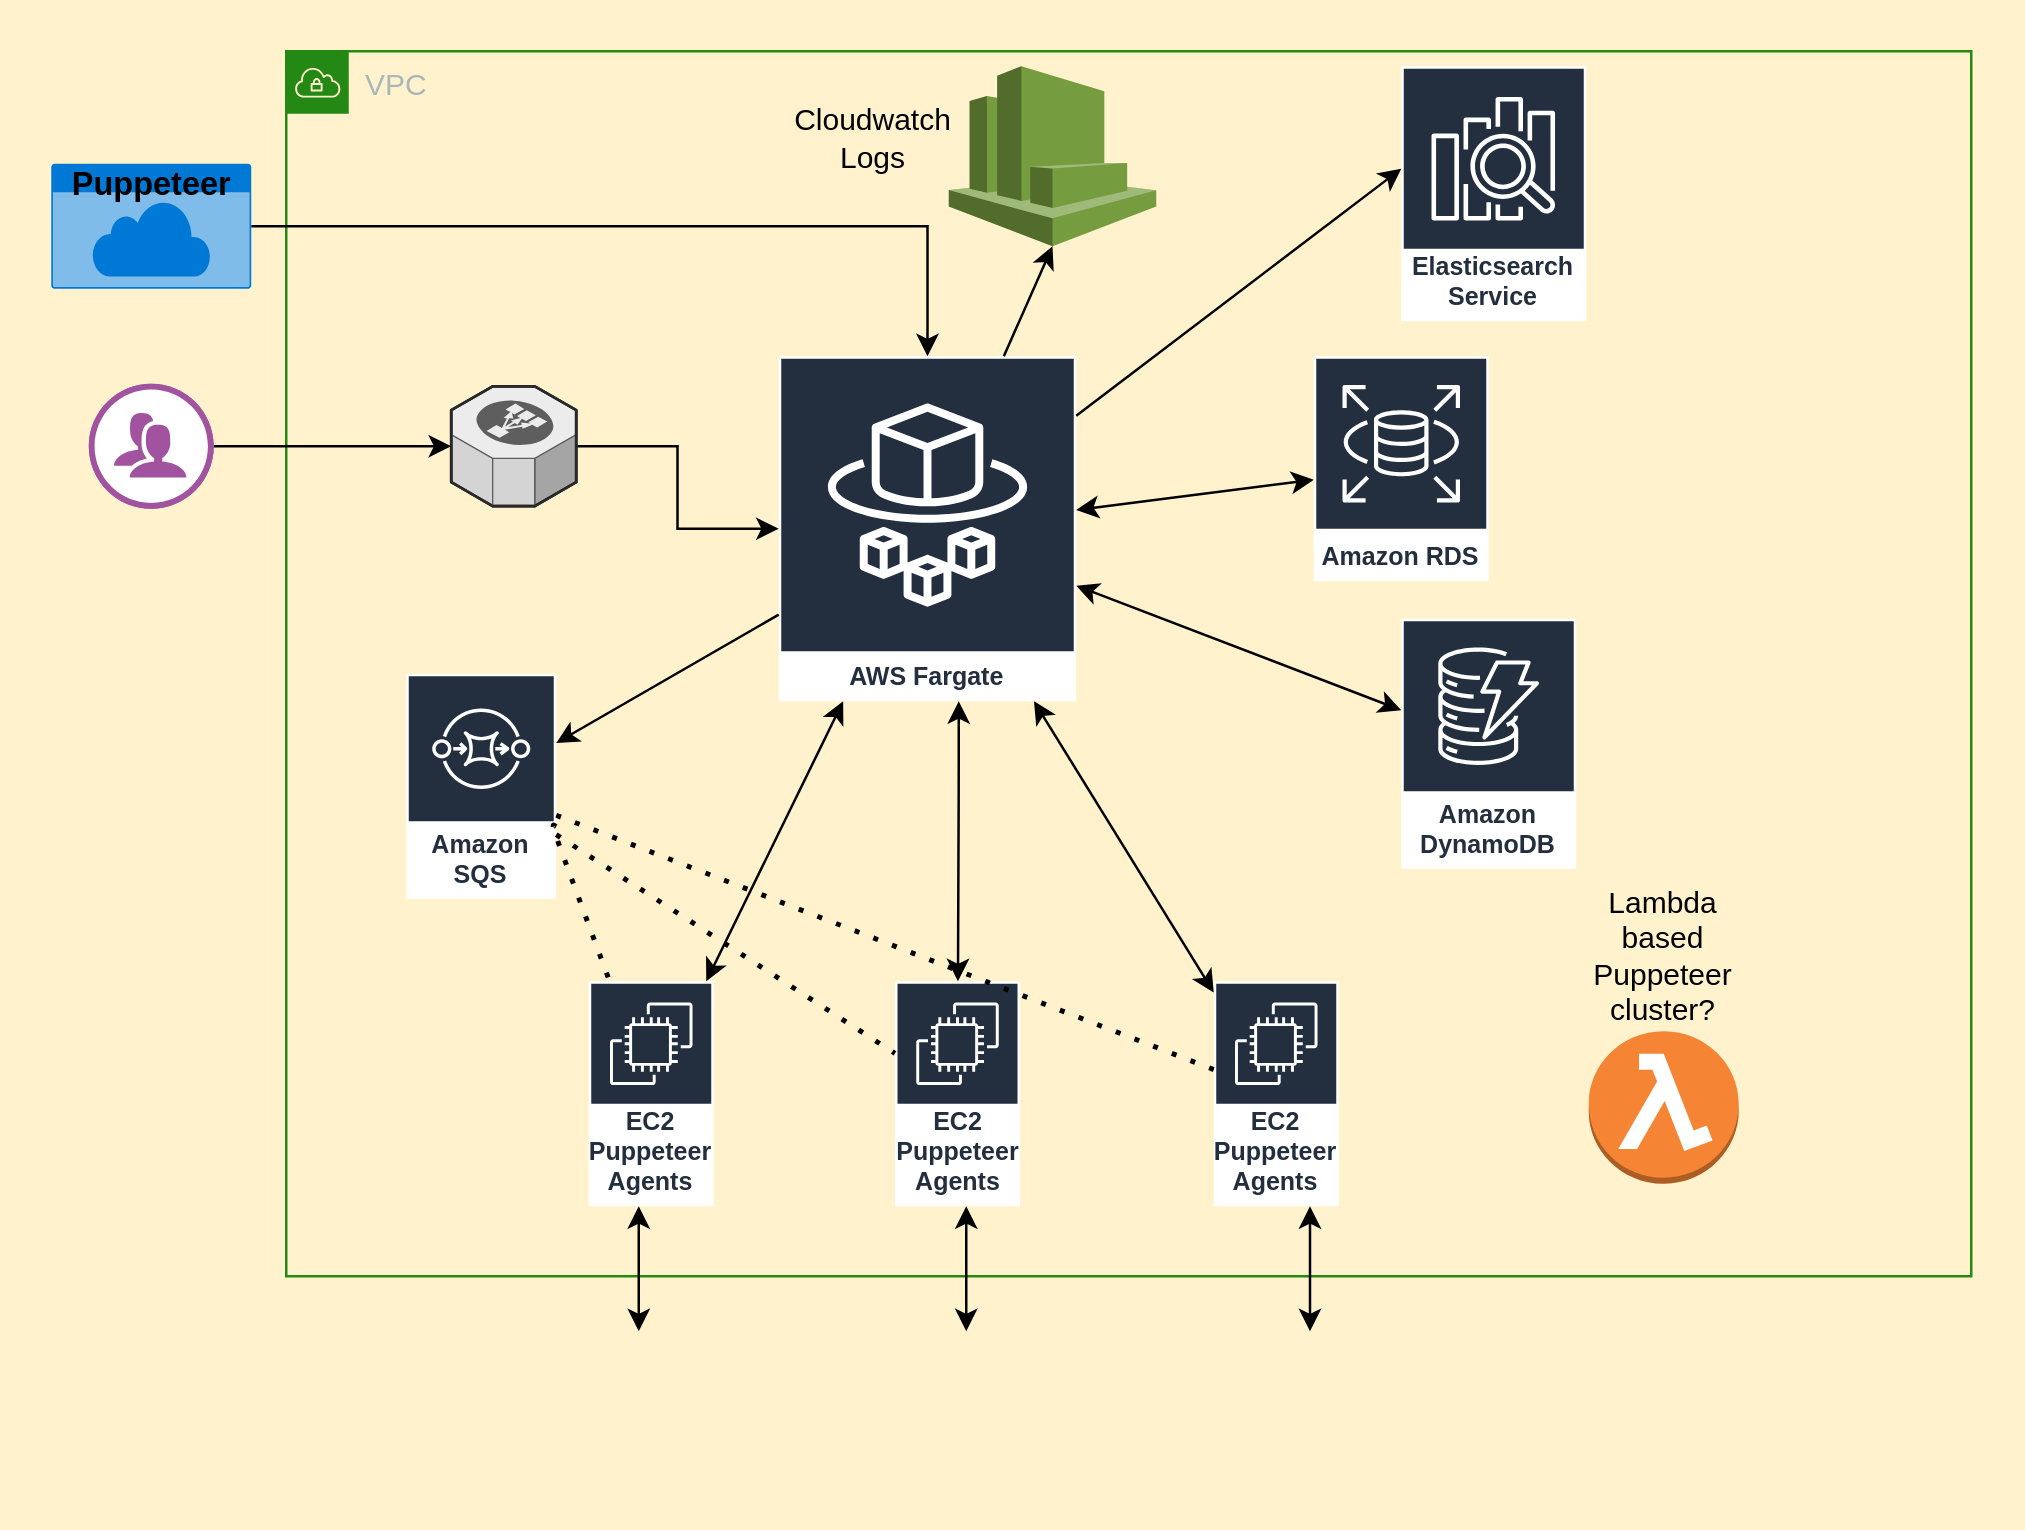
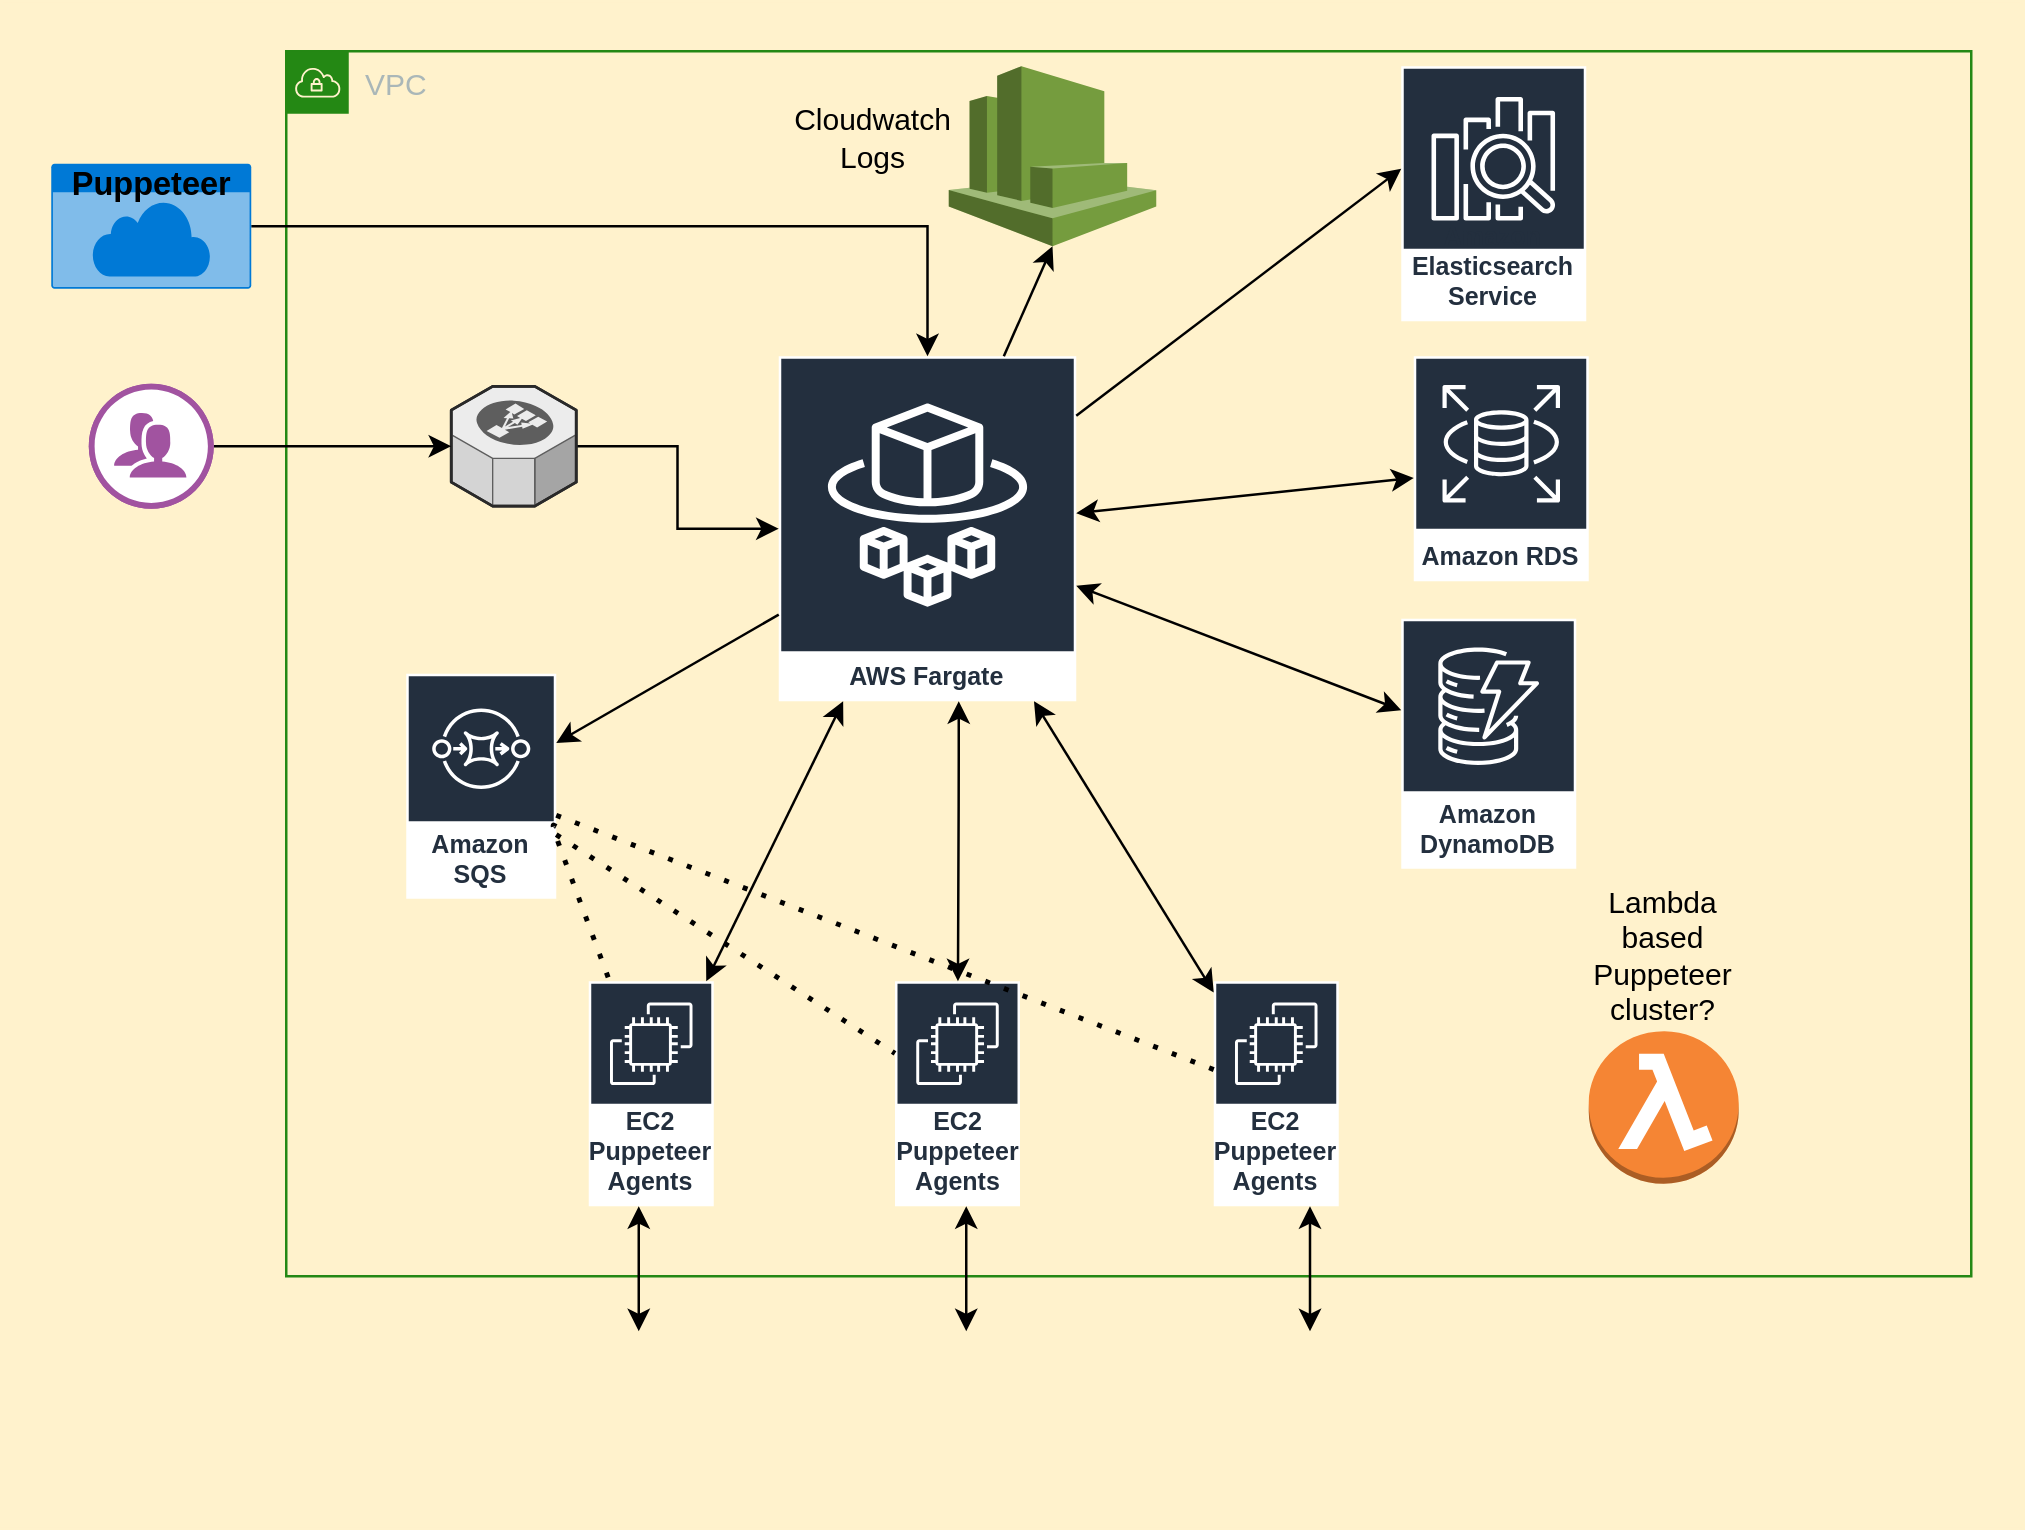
node "Amazon RDS": moved (1401, 469) -> (1501, 469)
